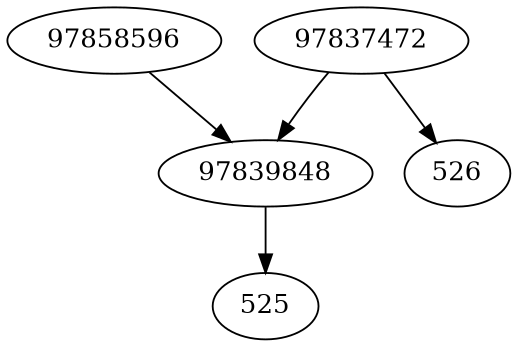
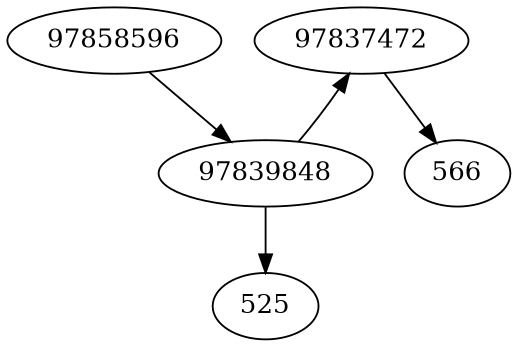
edge "97837472" -> "97839848": reversed
node "526": label "526" -> "566"
